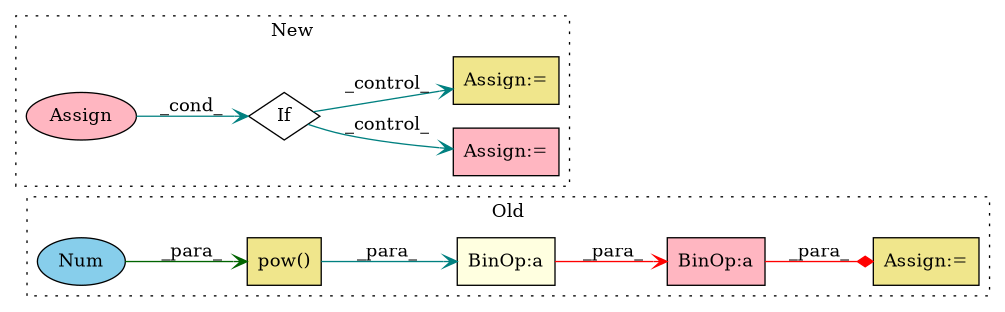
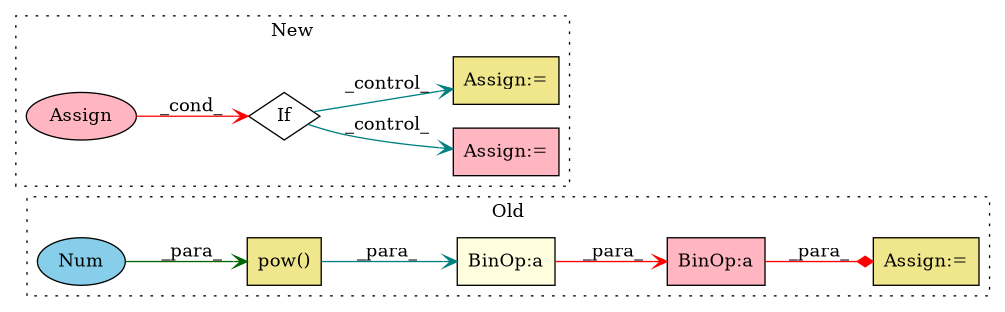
edge "Assign" -> "If": color teal -> red
